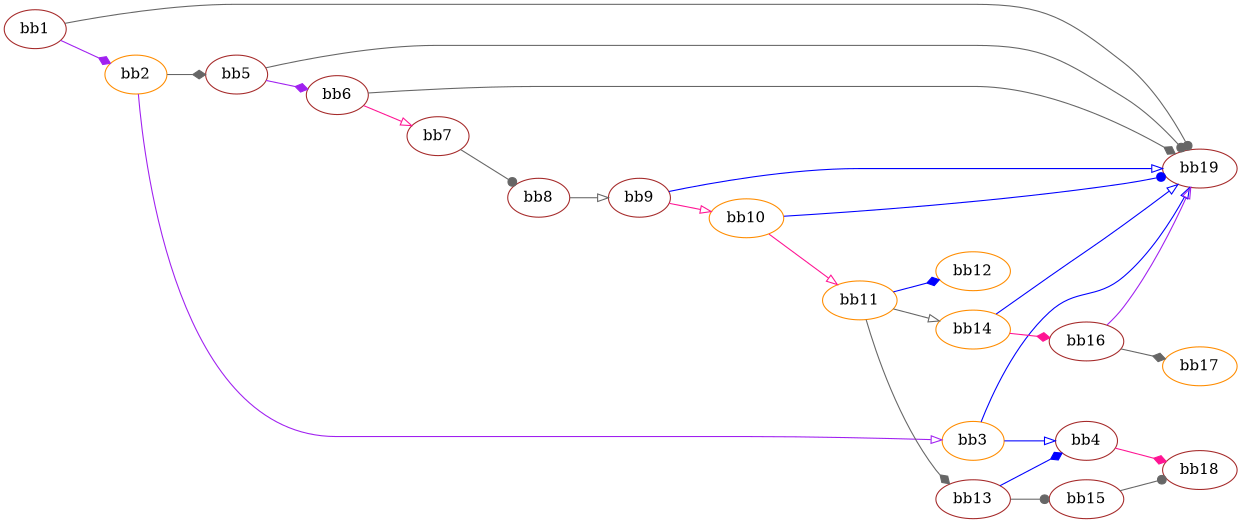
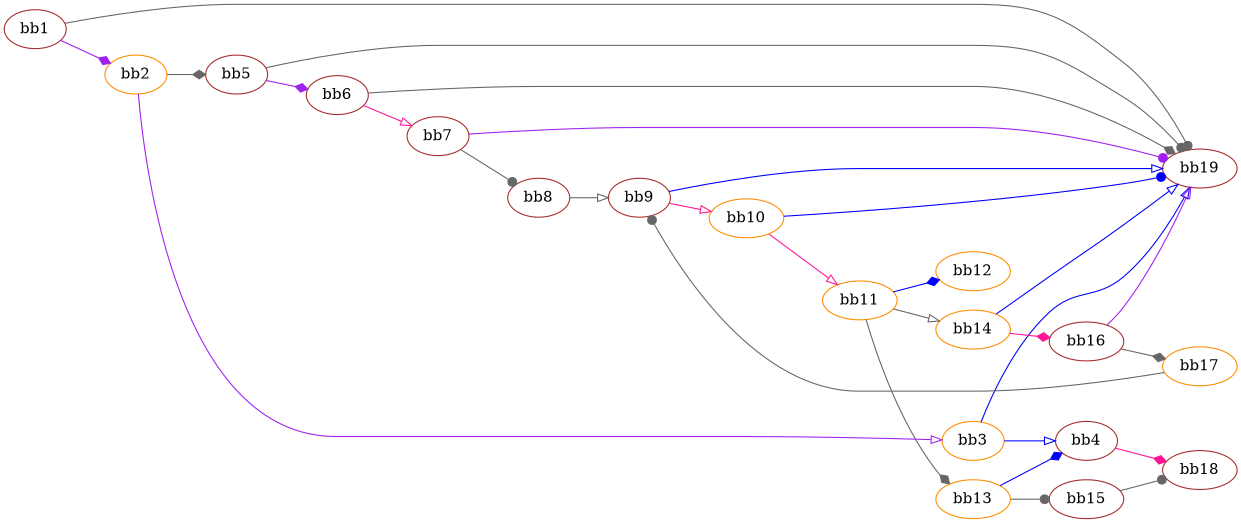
edge "bb7" -> "bb19": added
edge "bb17" -> "bb9": added
node "bb13": color brown -> darkorange
